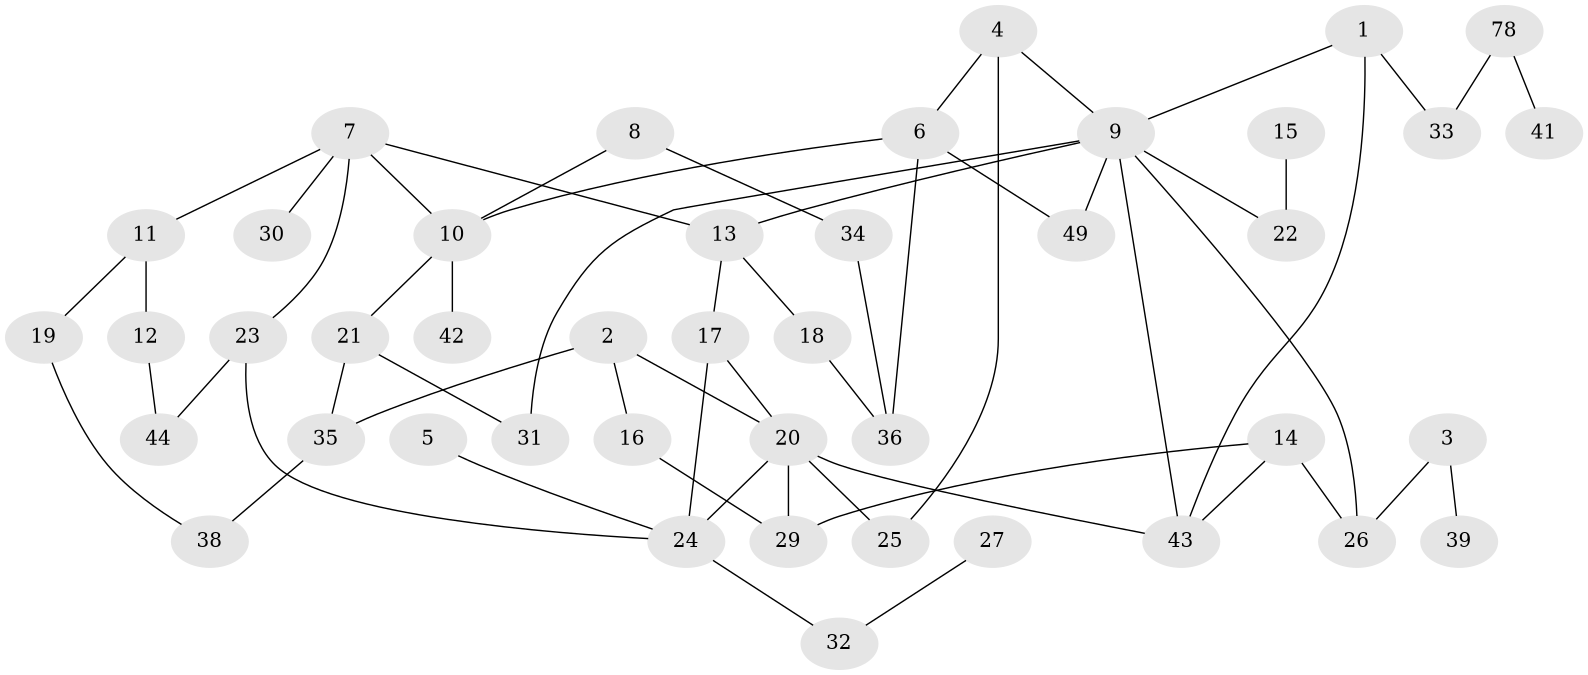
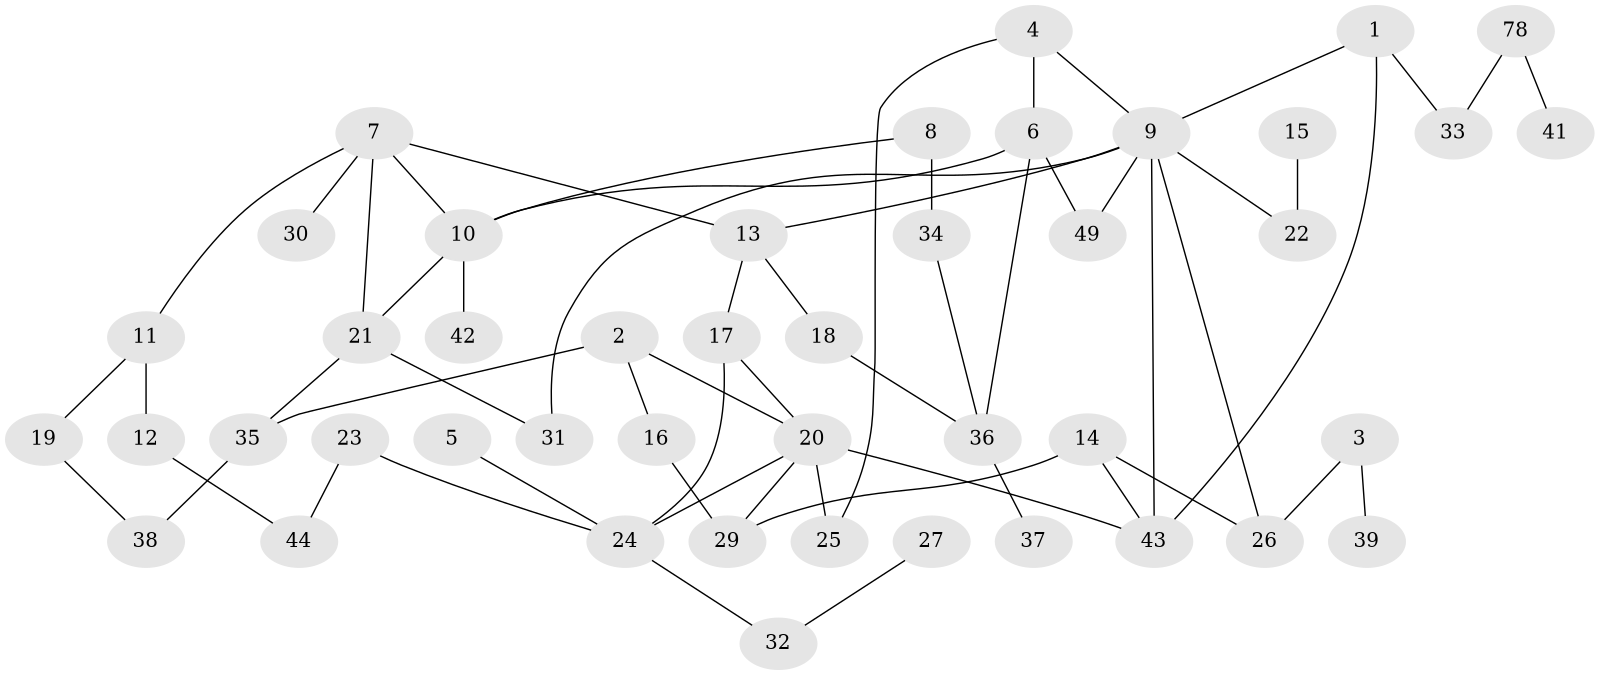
edge "7" -- "23": now "7" -- "21"
node "37": added
